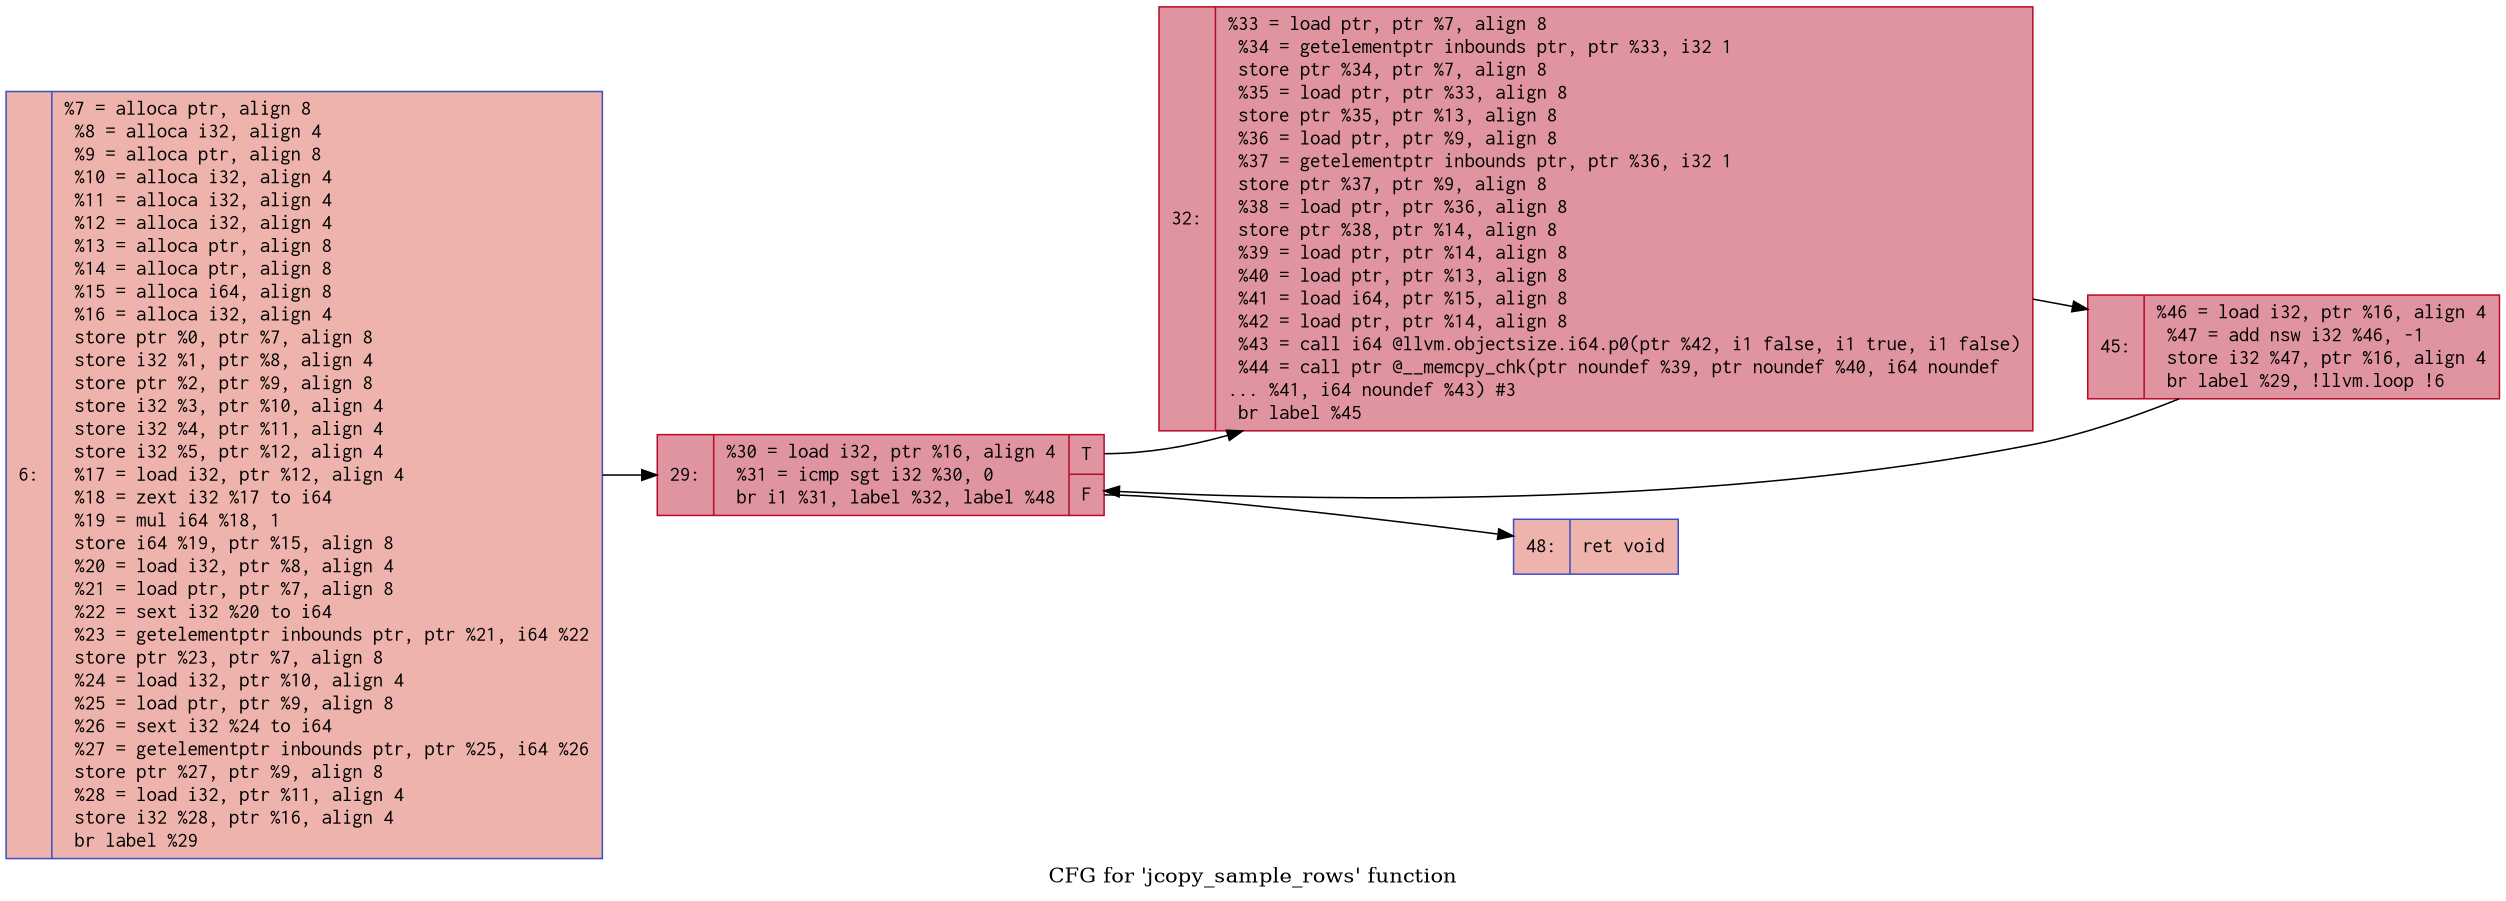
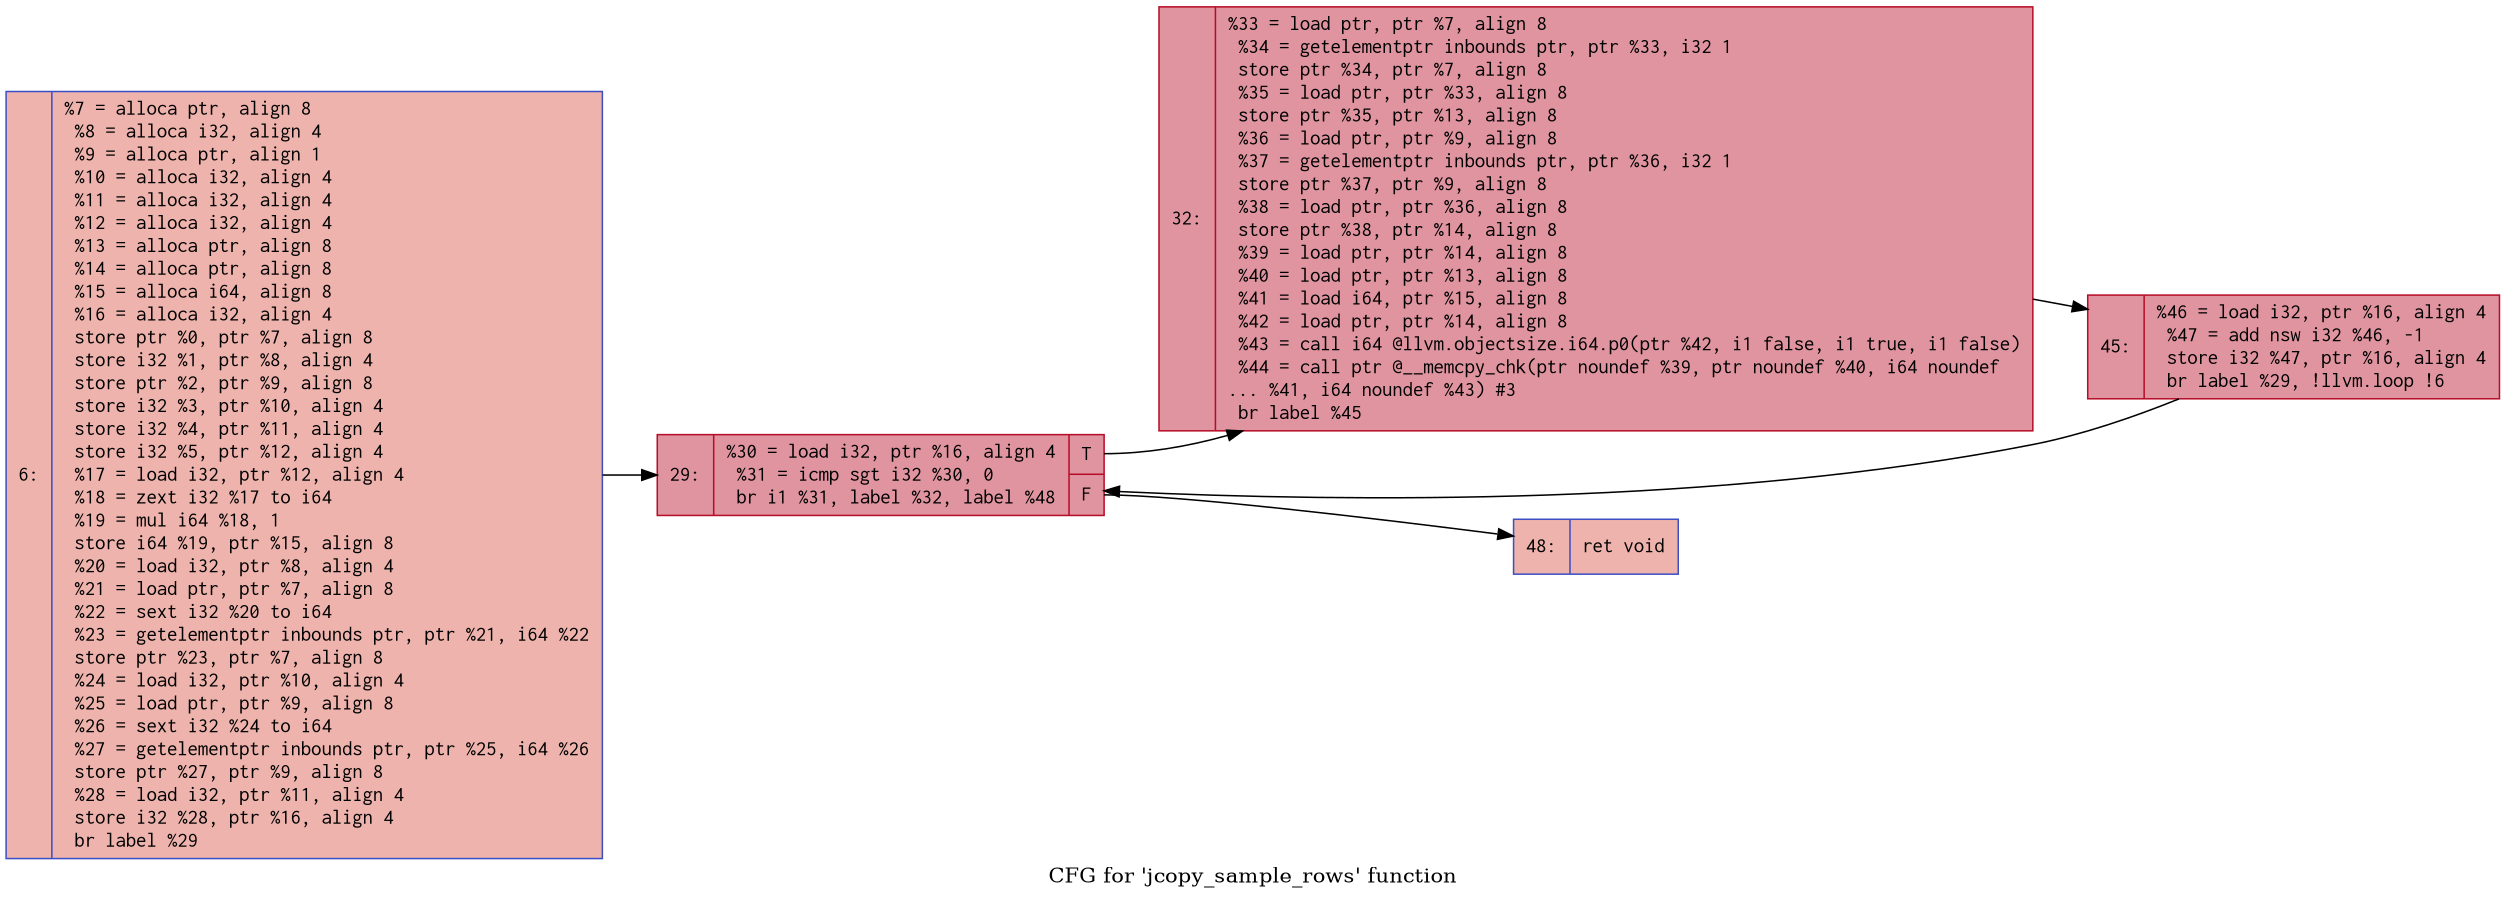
node "6:": text "%9 = alloca ptr, align 8" -> "%9 = alloca ptr, align 1"
